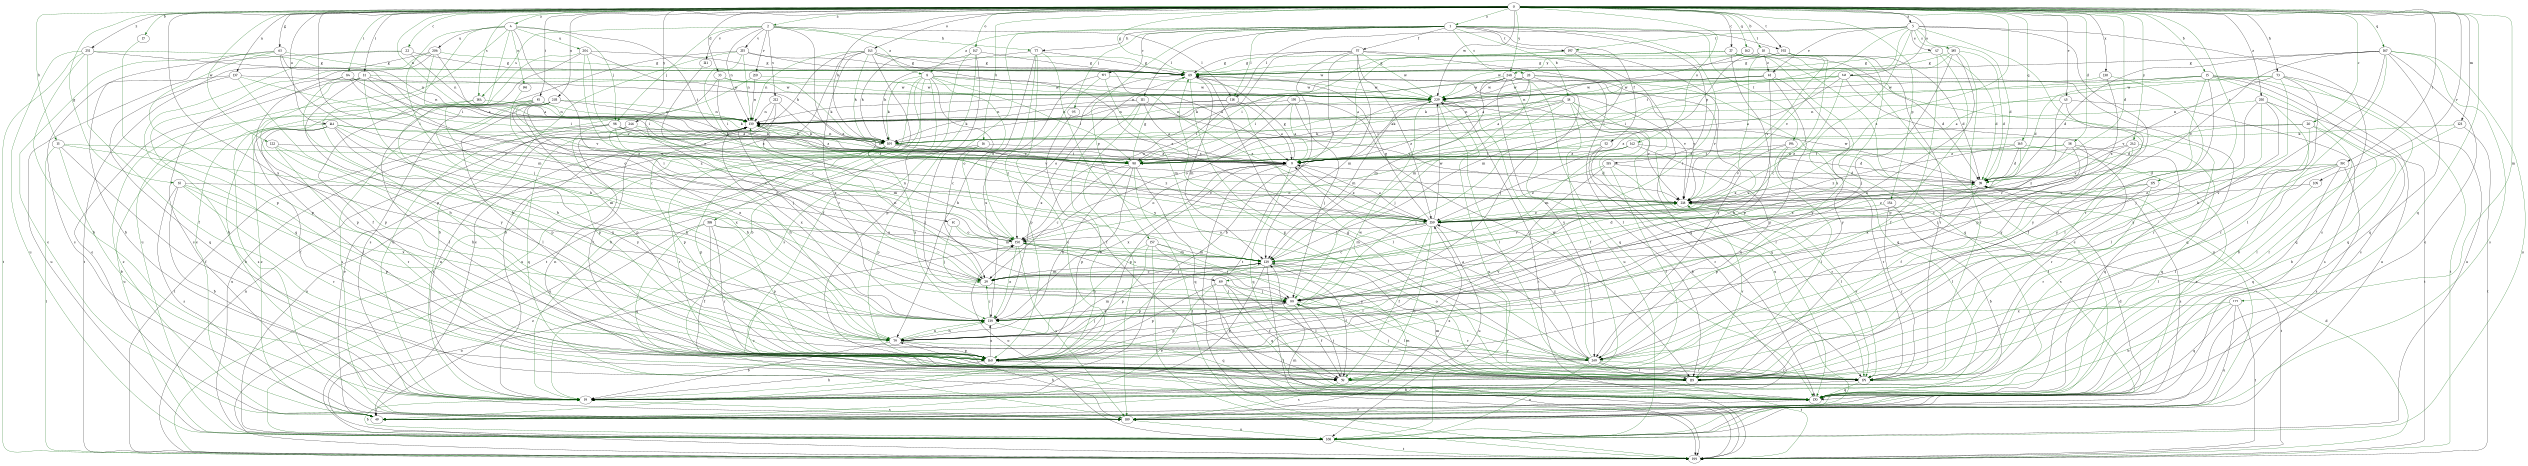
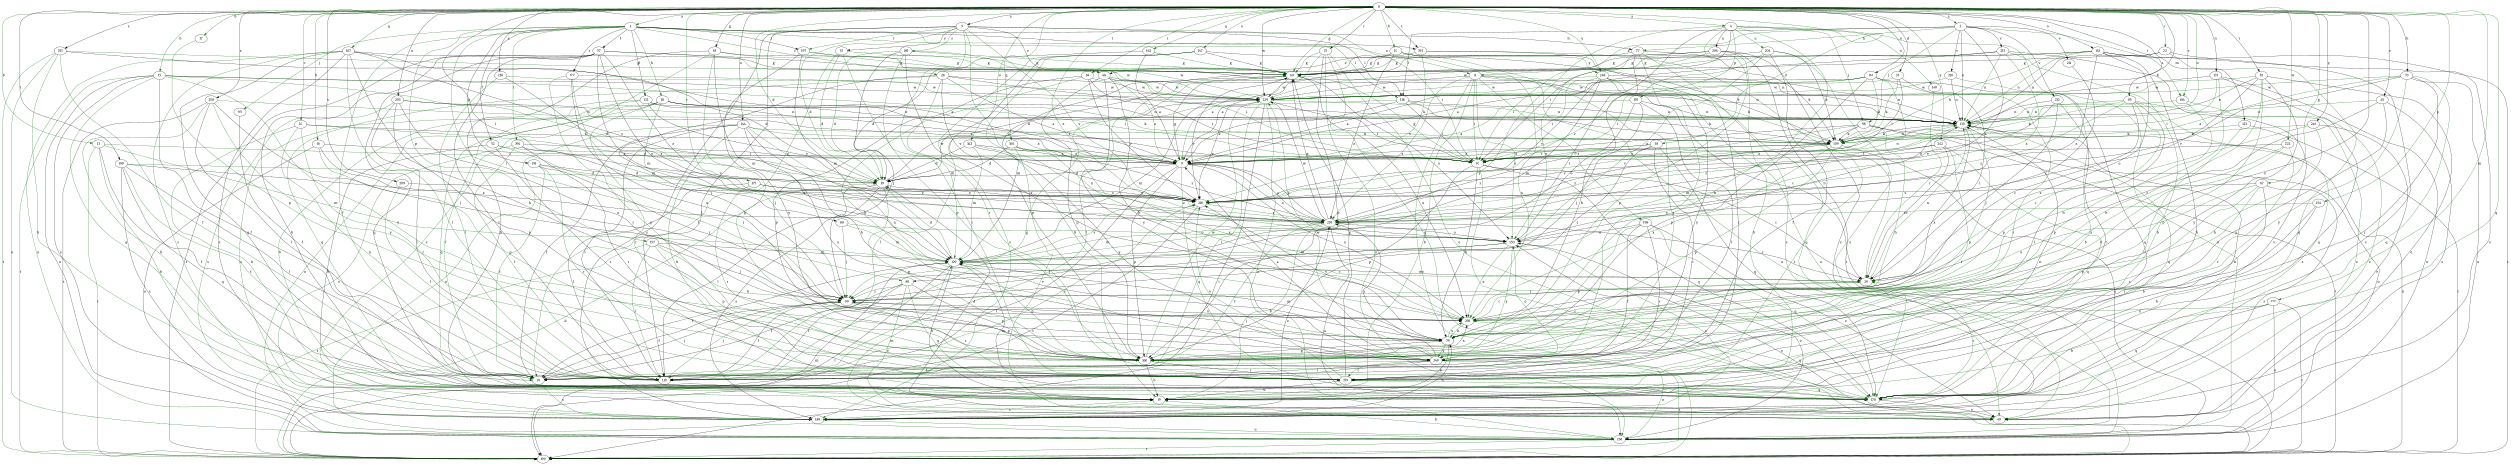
edge "4" -> "159": added, label "p"
edge "20" -> "119": label "l" -> "n"
